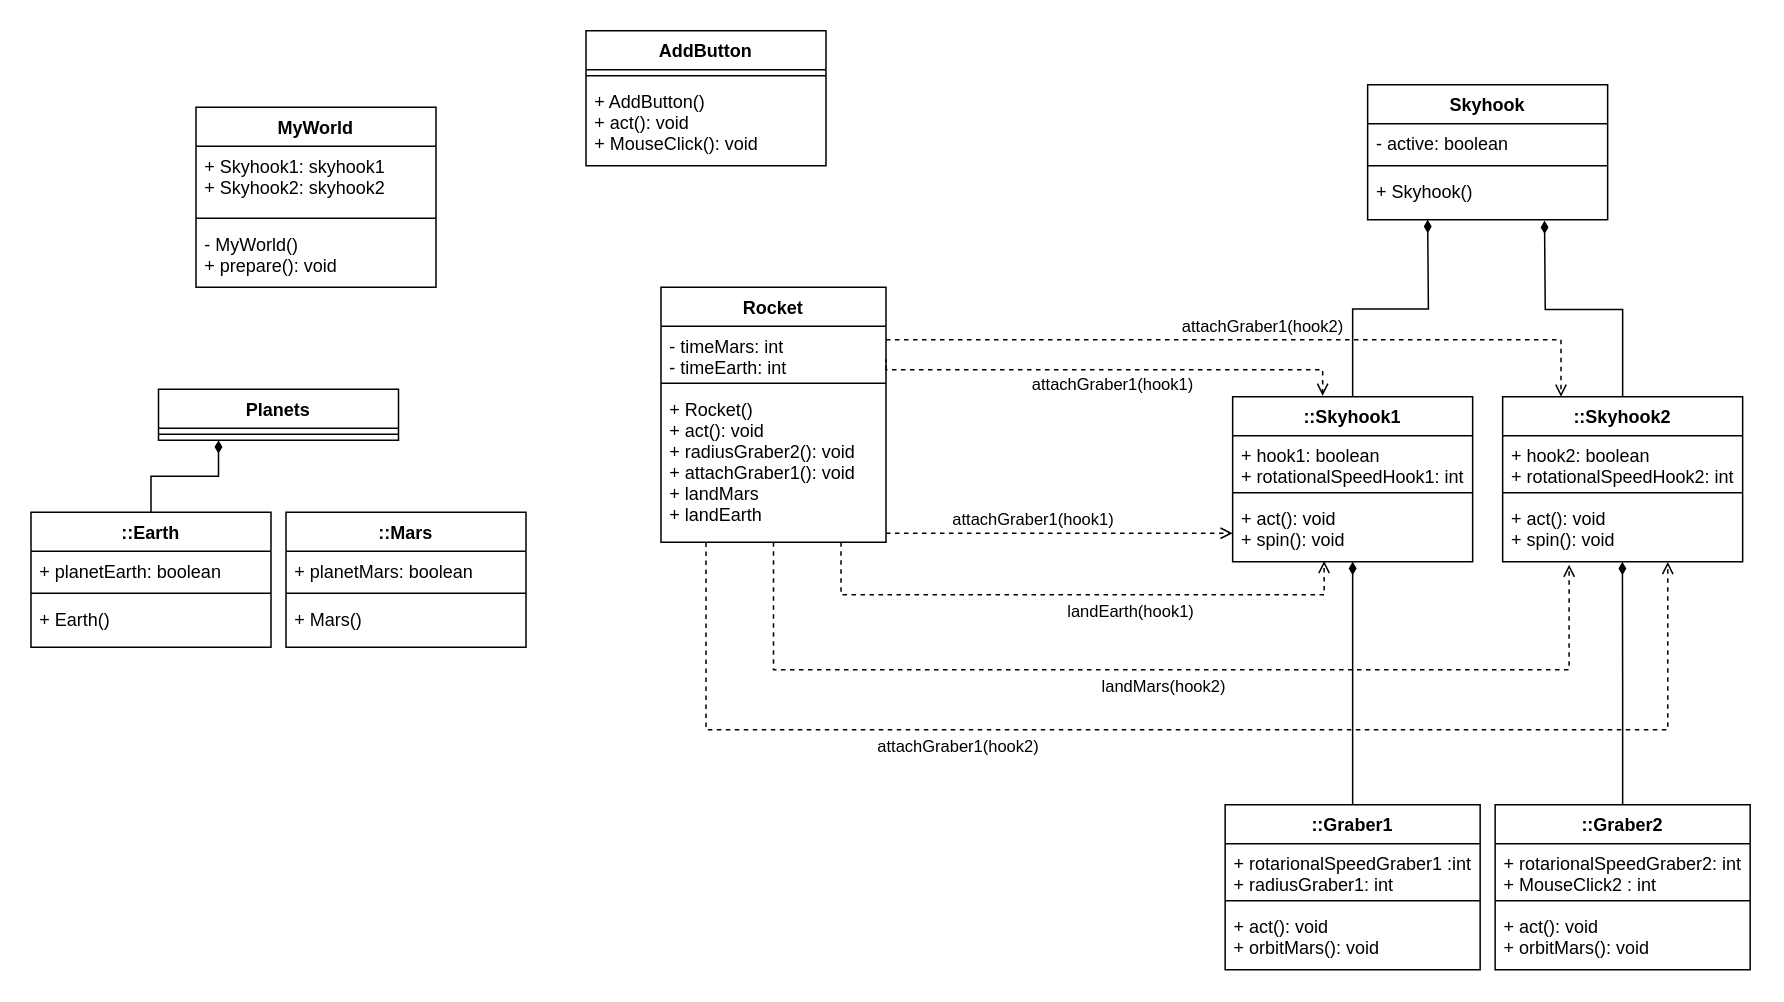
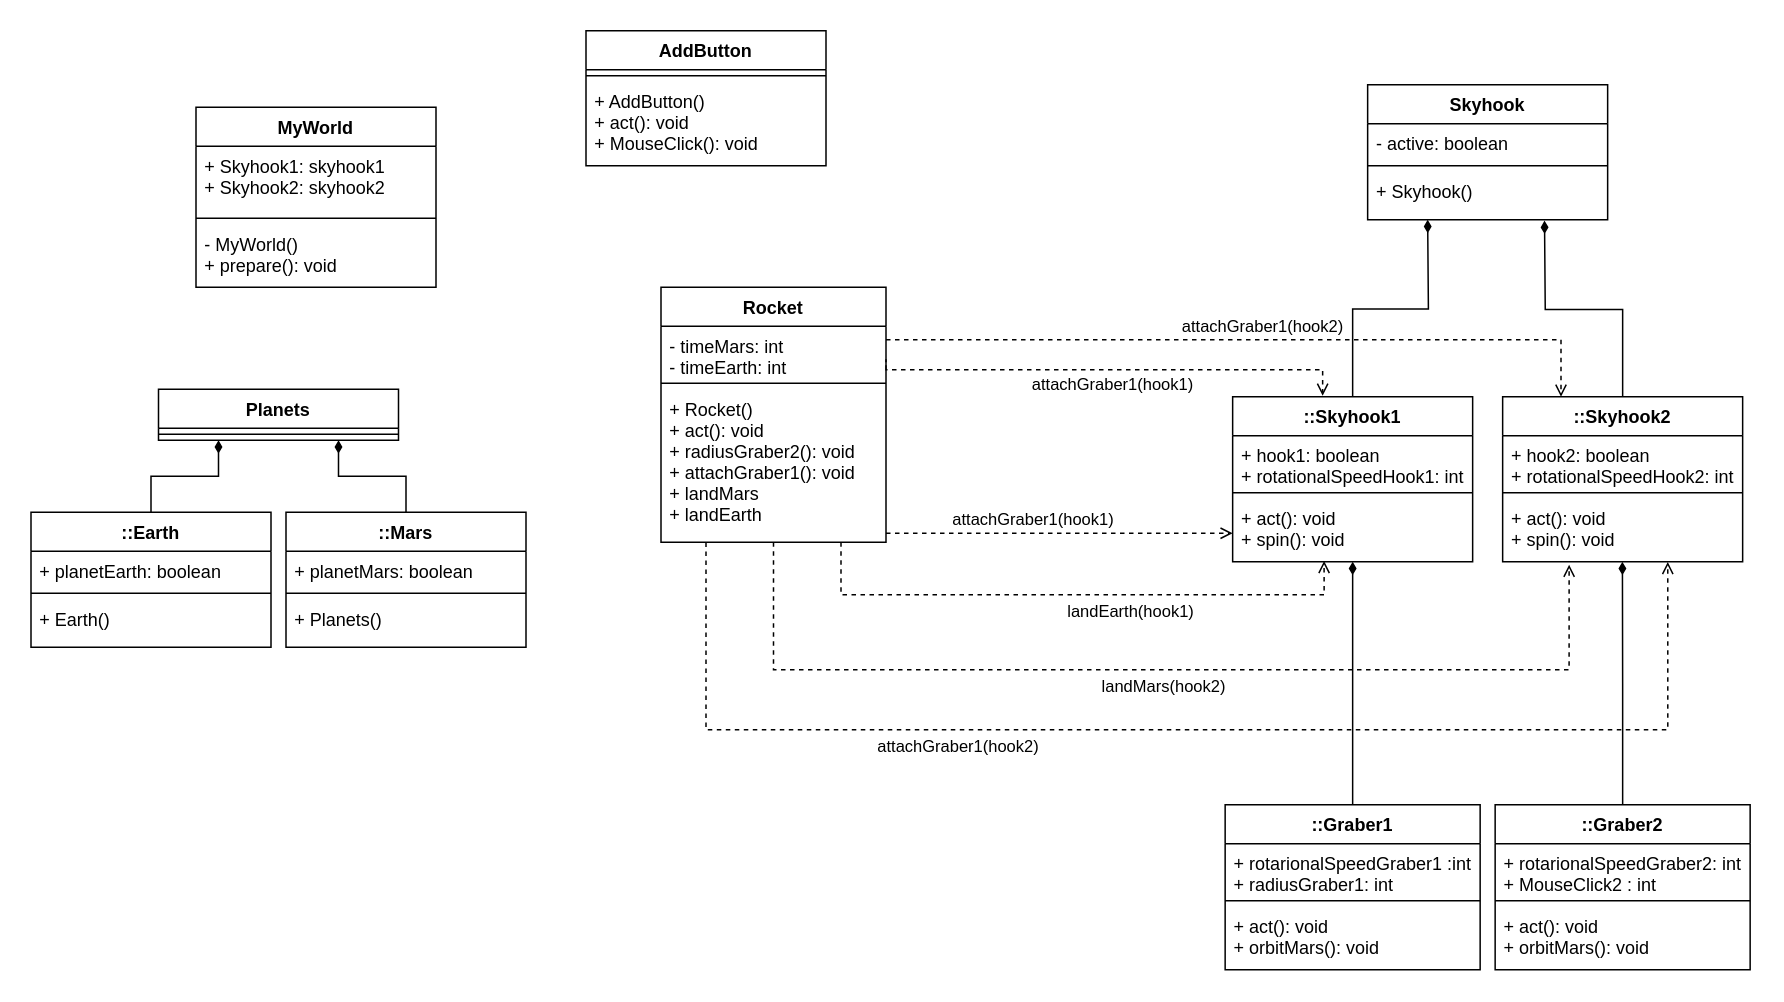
edge "::Mars" -> "Planets": added
node "+ Mars()": label "+ Mars()" -> "+ Planets()"
